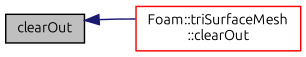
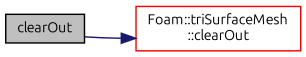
edge "Foam::triSurfaceMesh ::clearOut" -> "clearOut": reversed
